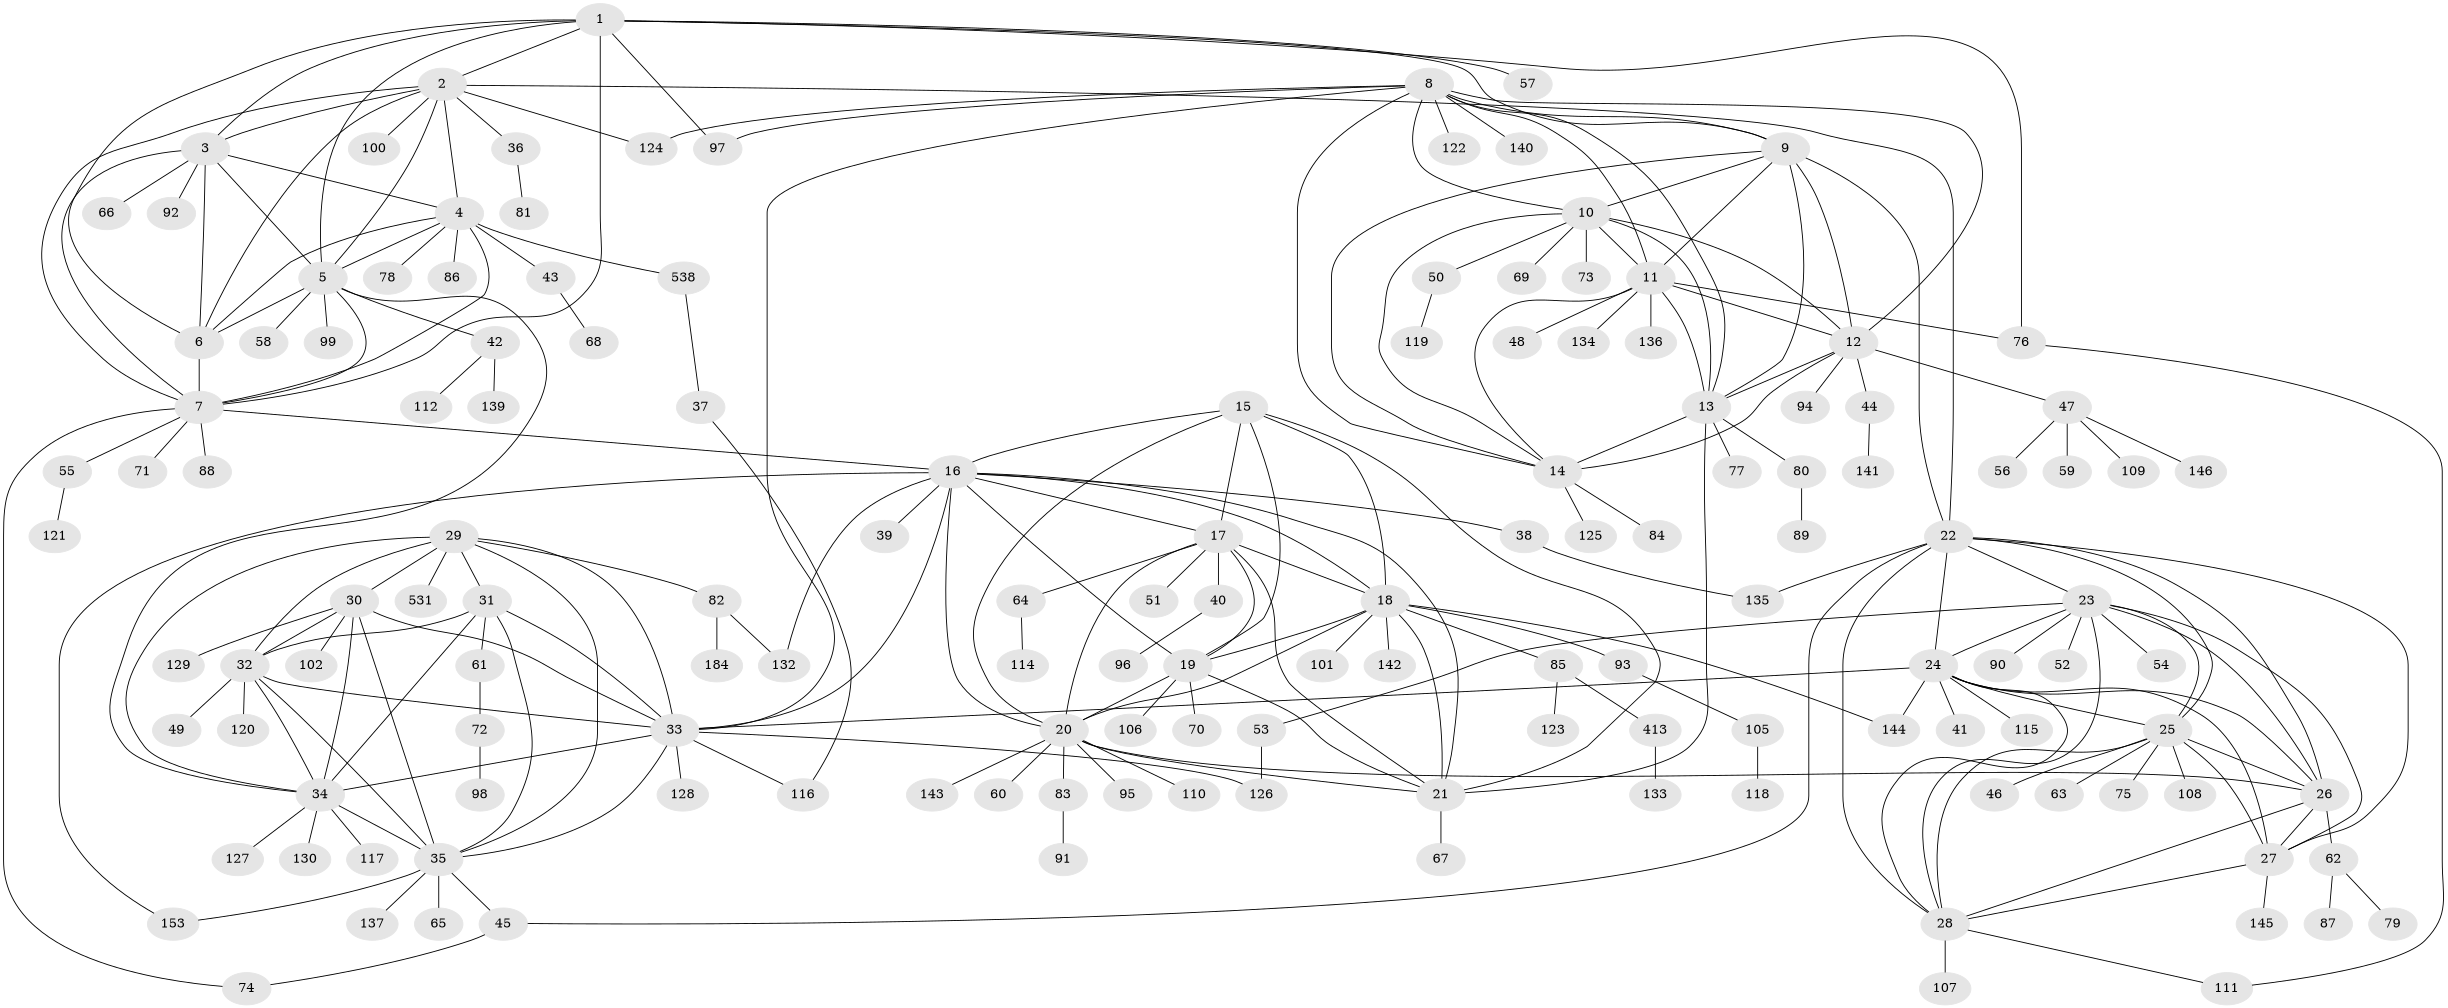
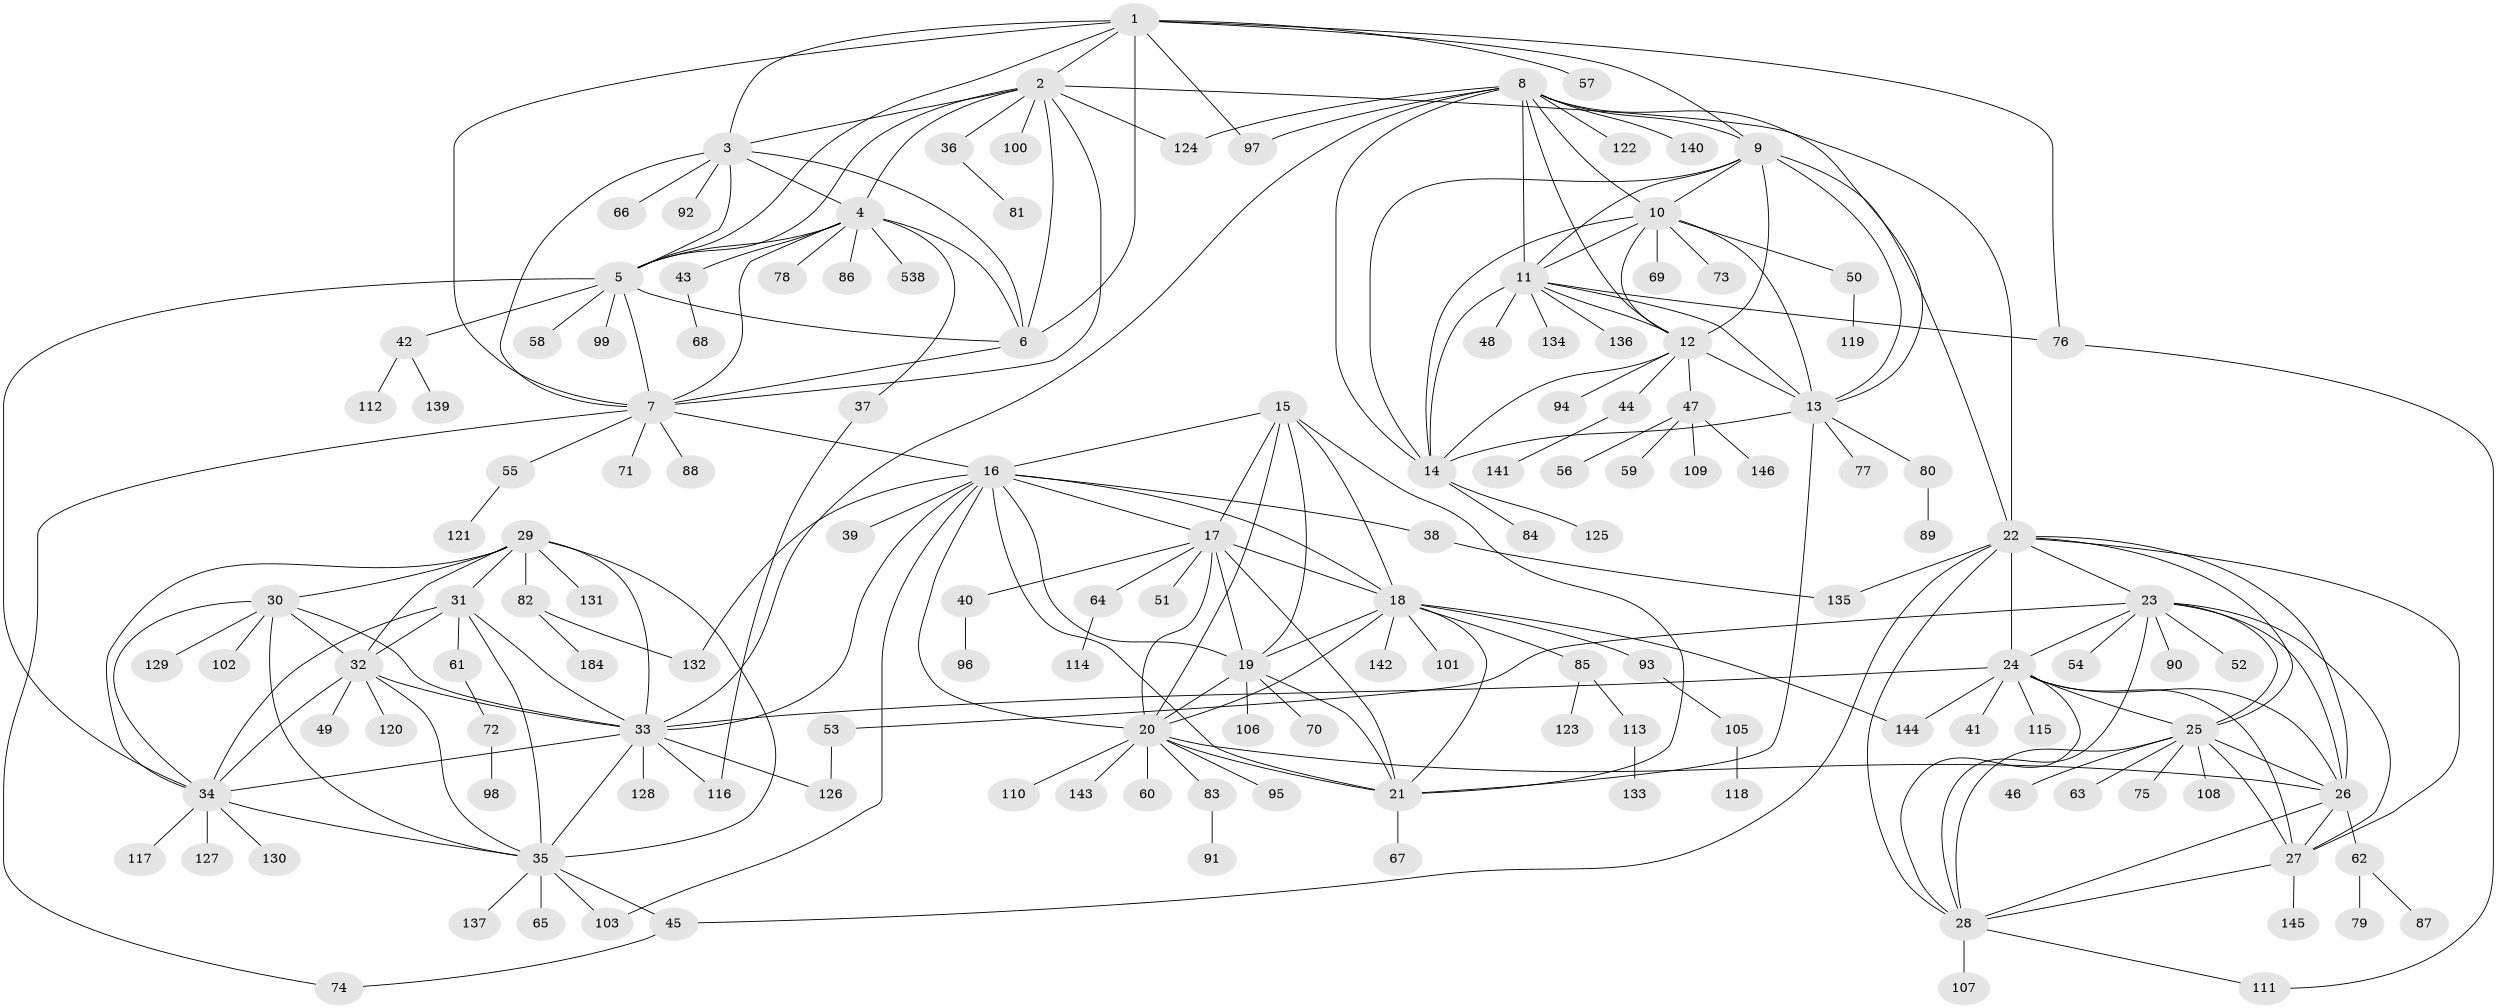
edge "538" -- "37": now "4" -- "37"
node "531": label "531" -> "131"
node "413": label "413" -> "113"
node "153": label "153" -> "103"
